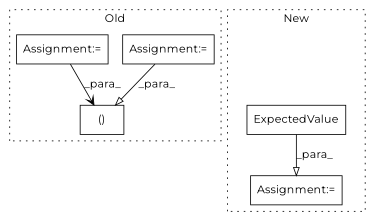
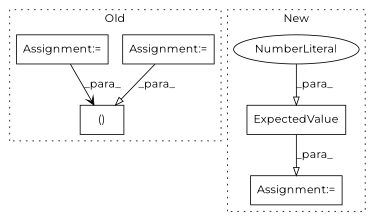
node "NumberLiteral": added
